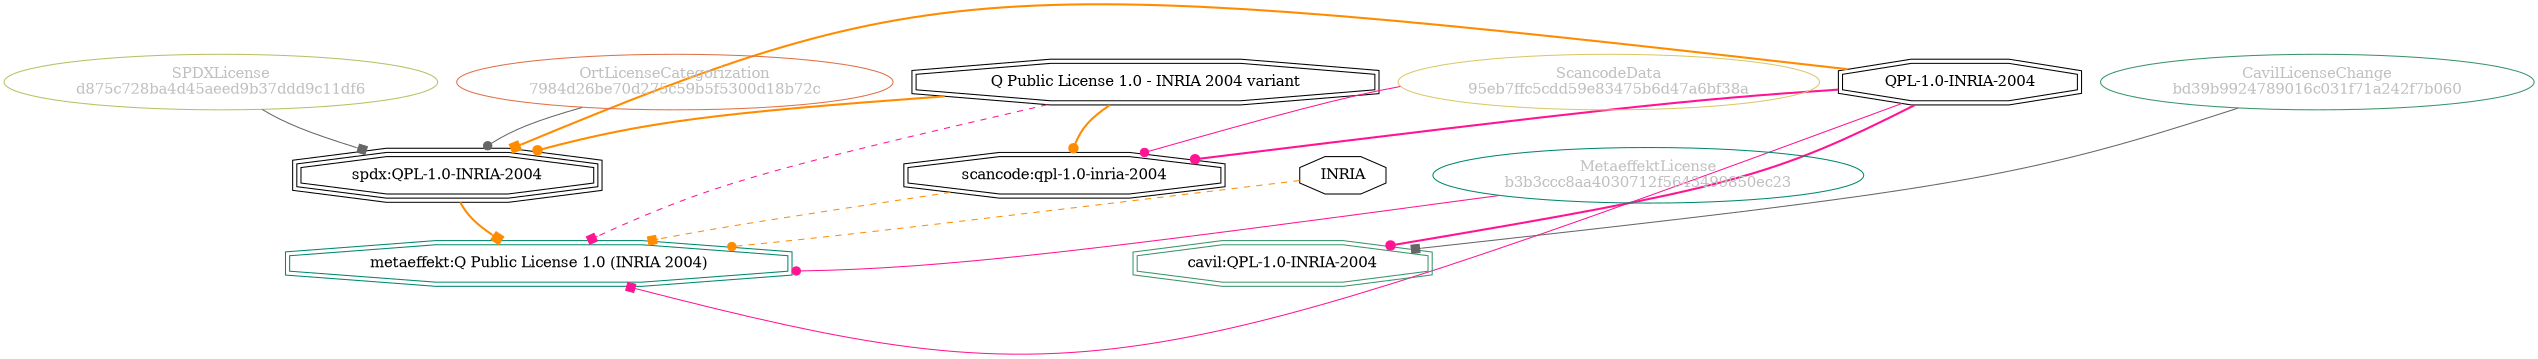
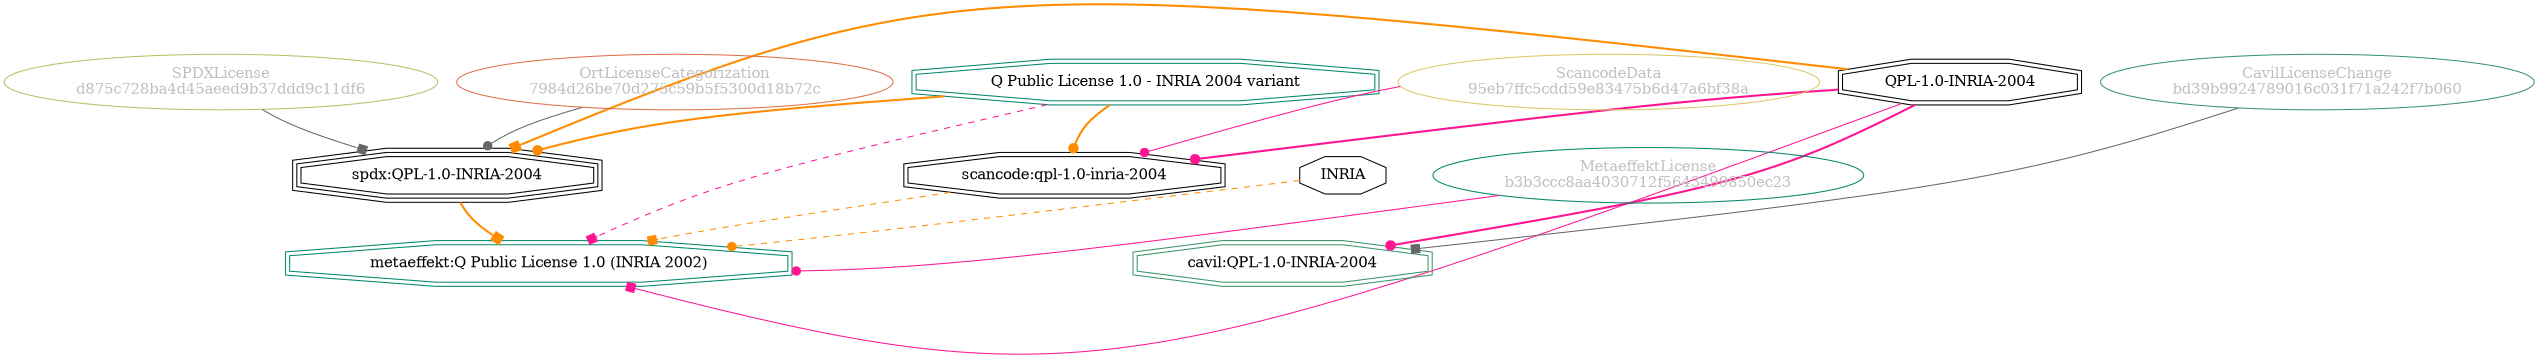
node "Q Public License 1.0 - INRIA 2004 variant": color black -> #00876c
node "metaeffekt:Q Public License 1.0 (INRIA 2004)": label "metaeffekt:Q Public License 1.0 (INRIA 2004)" -> "metaeffekt:Q Public License 1.0 (INRIA 2002)"
